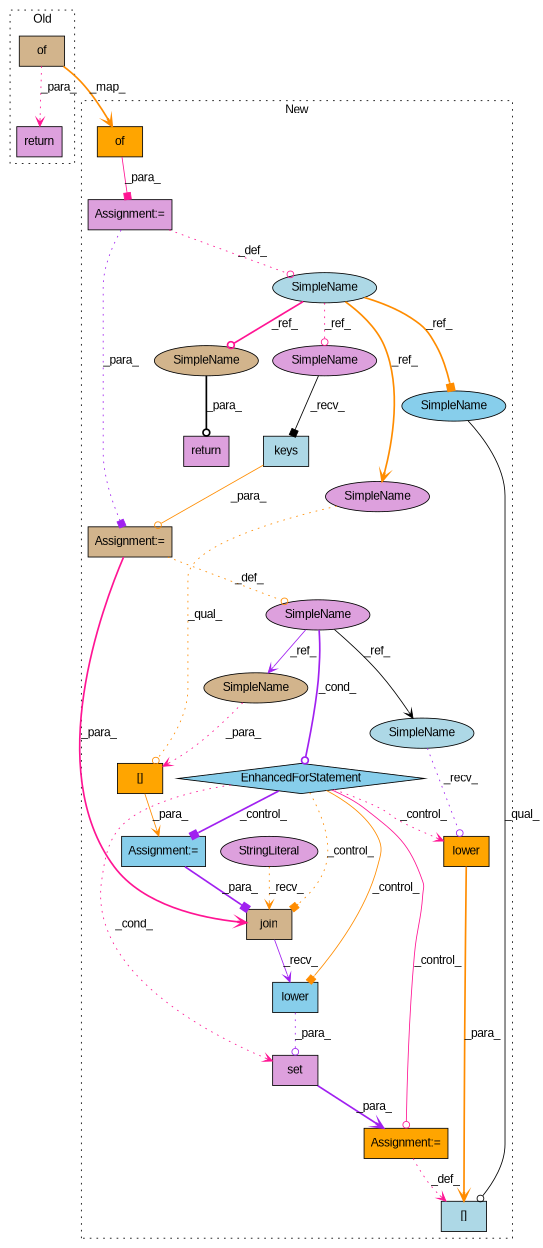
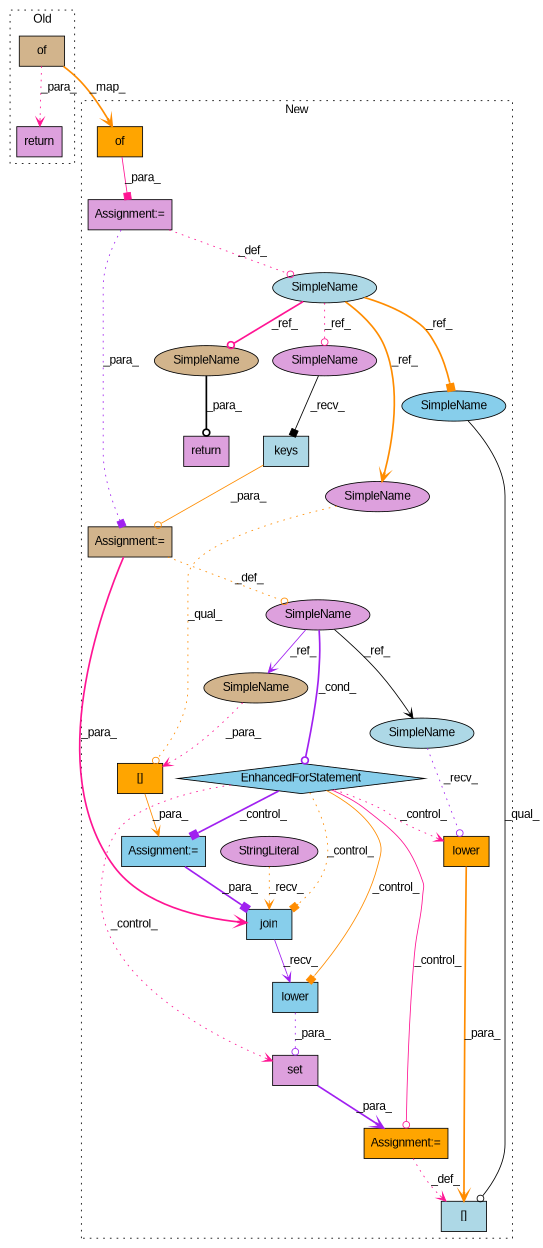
edge "EnhancedForStatement" -> "set": label "_cond_" -> "_control_"
node "join": fillcolor tan -> skyblue
